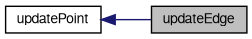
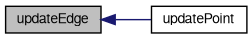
edge "updateEdge" -> "updatePoint": reversed
